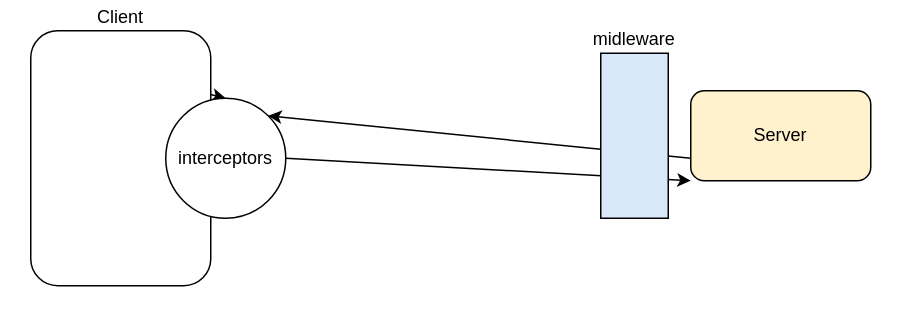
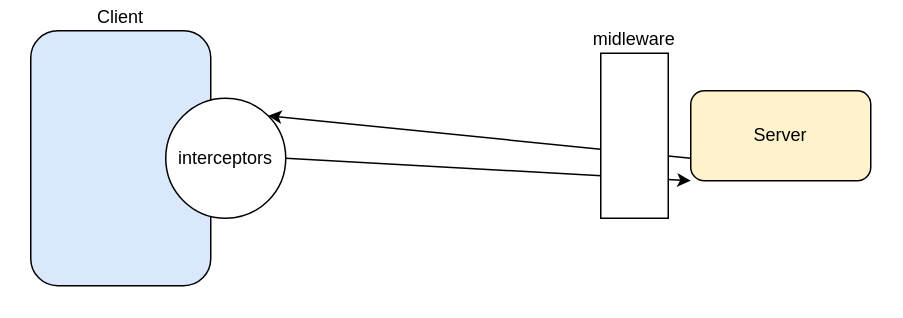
edge "Client" -> "interceptors": removed
node "midleware": fillcolor #dae8fc -> #ffffff
node "Client": fillcolor #ffffff -> #dae8fc
